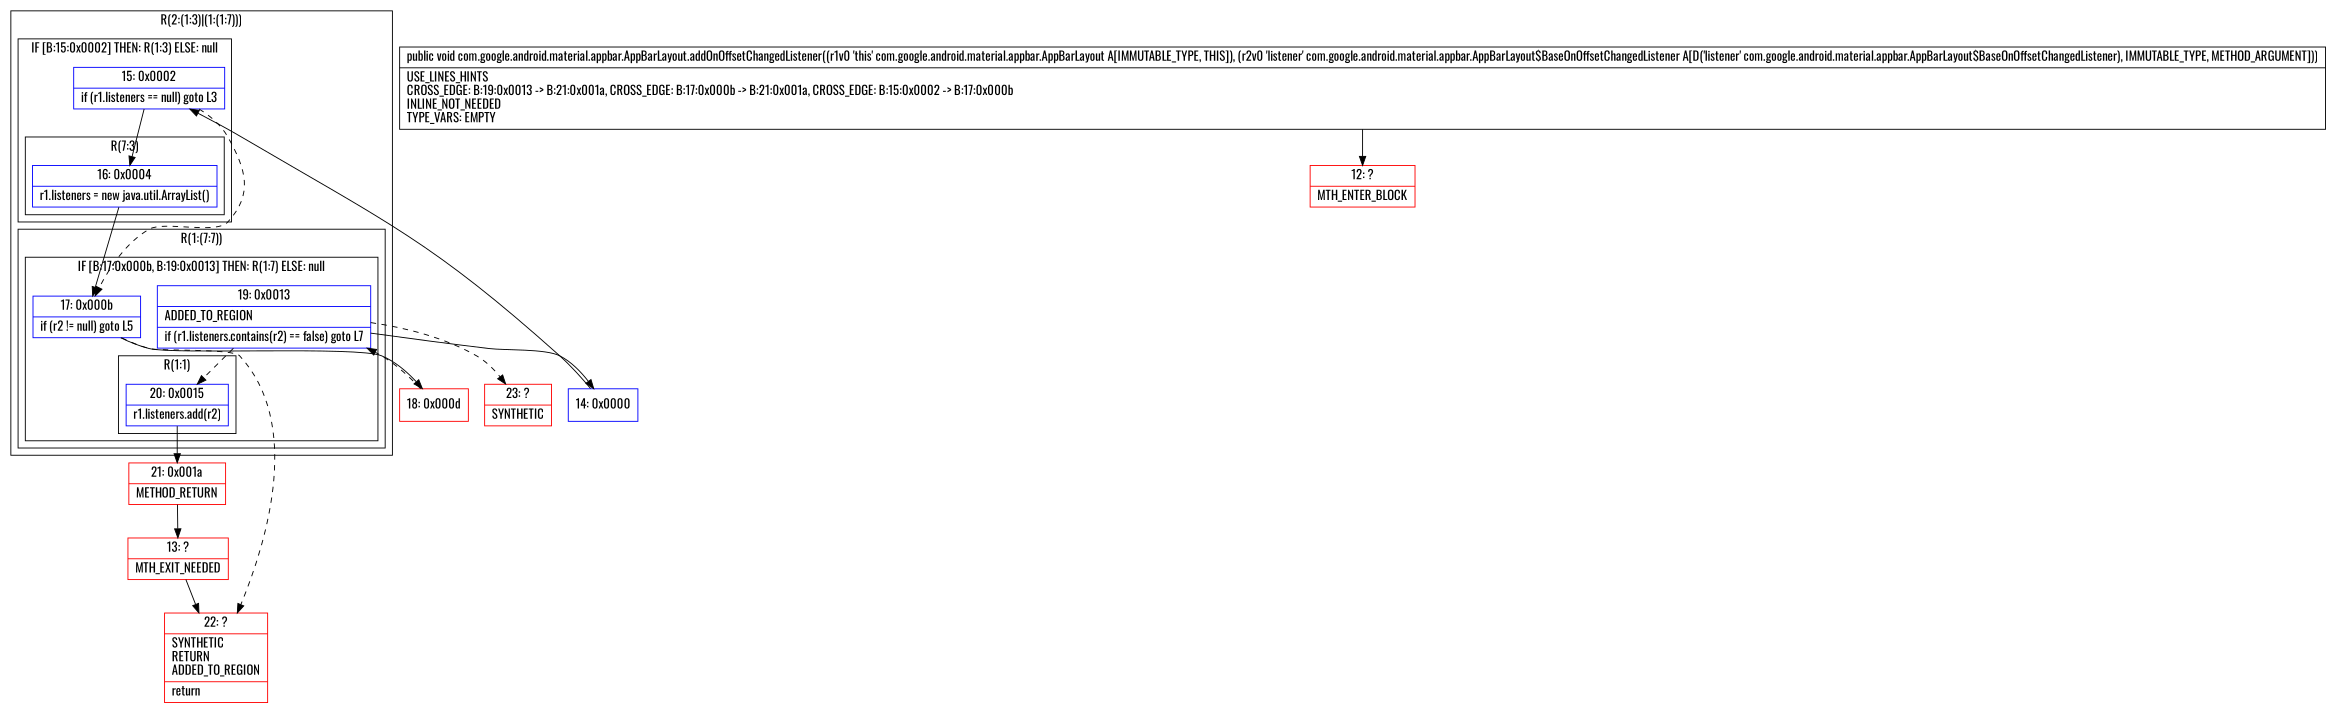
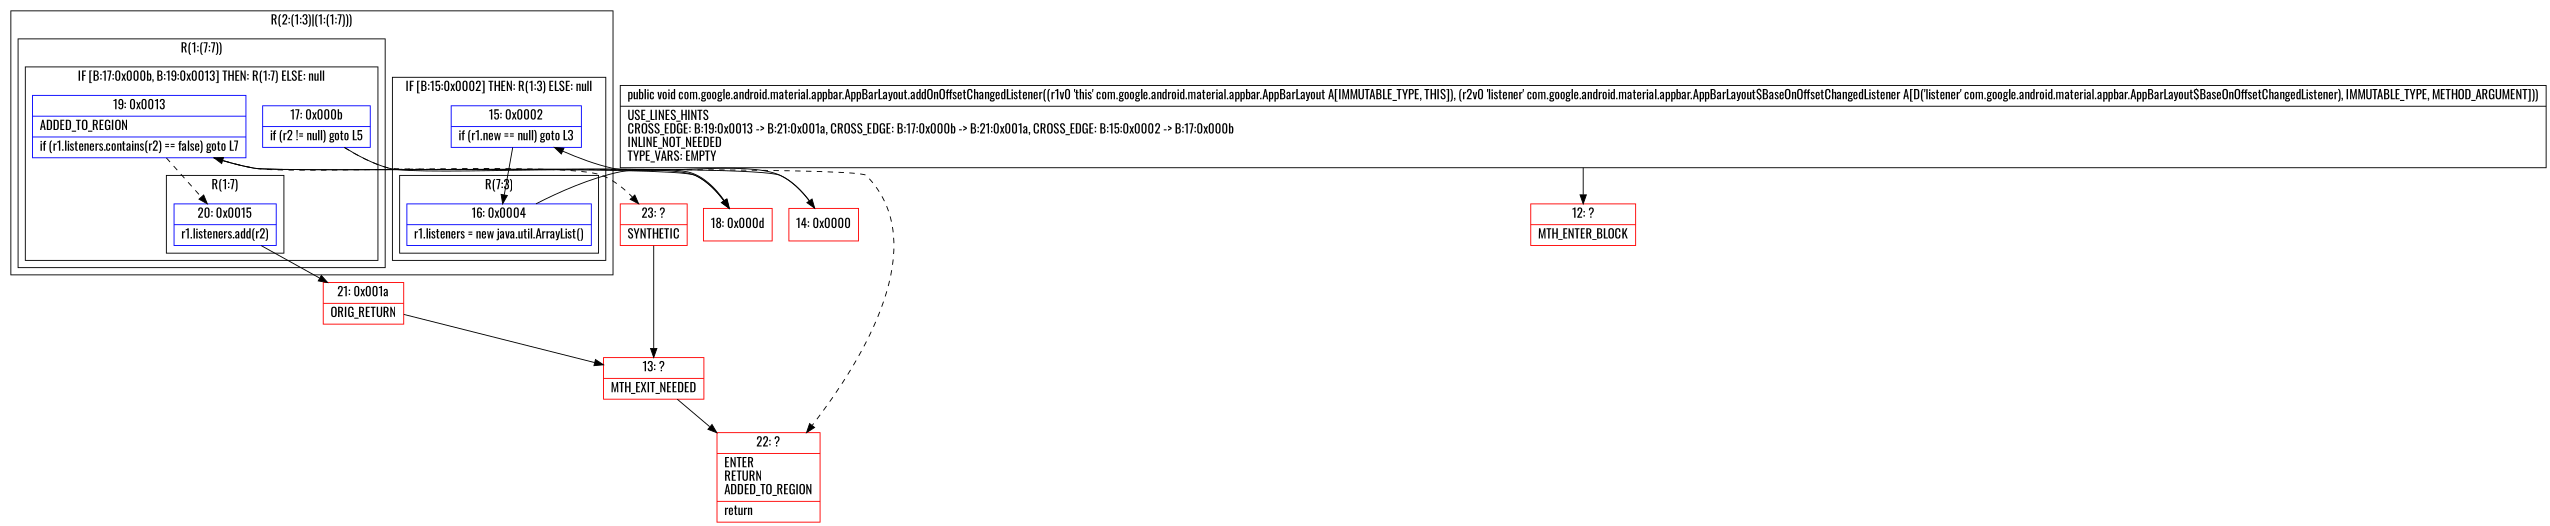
node "15: 0x0002": text "if (r1.listeners == null) goto L3" -> "if (r1.new == null) goto L3"
edge "15: 0x0002" -> "17: 0x000b": removed
edge "16: 0x0004" -> "17: 0x000b": now "16: 0x0004" -> "18: 0x000d"
edge "23: ?" -> "13: ?": added
cluster "R(1:1)": label "R(1:1)" -> "R(1:7)"
edge "18: 0x000d" -> "19: 0x0013": style dashed -> solid
node "14: 0x0000": color blue -> red
node "21: 0x001a": text "METHOD_RETURN" -> "ORIG_RETURN"
node "22: ?": text "SYNTHETIC" -> "ENTER"
